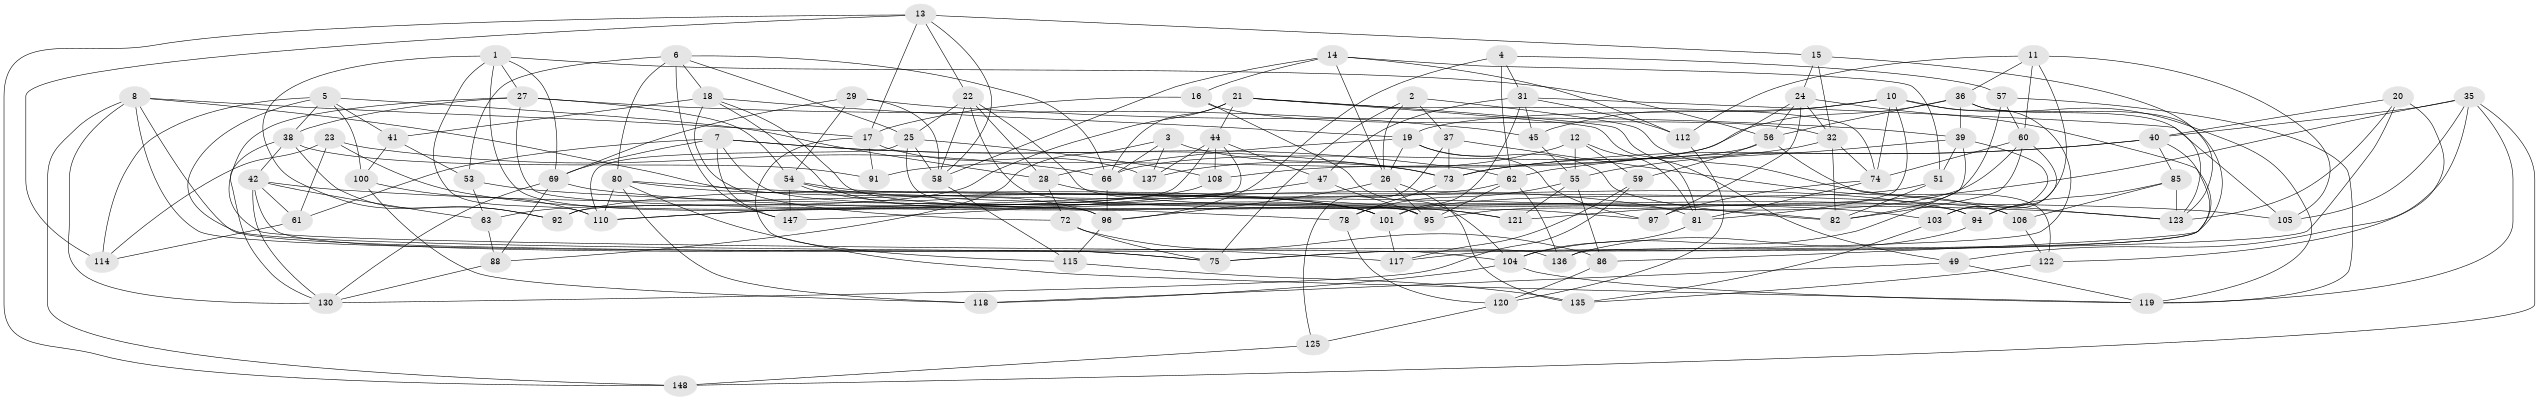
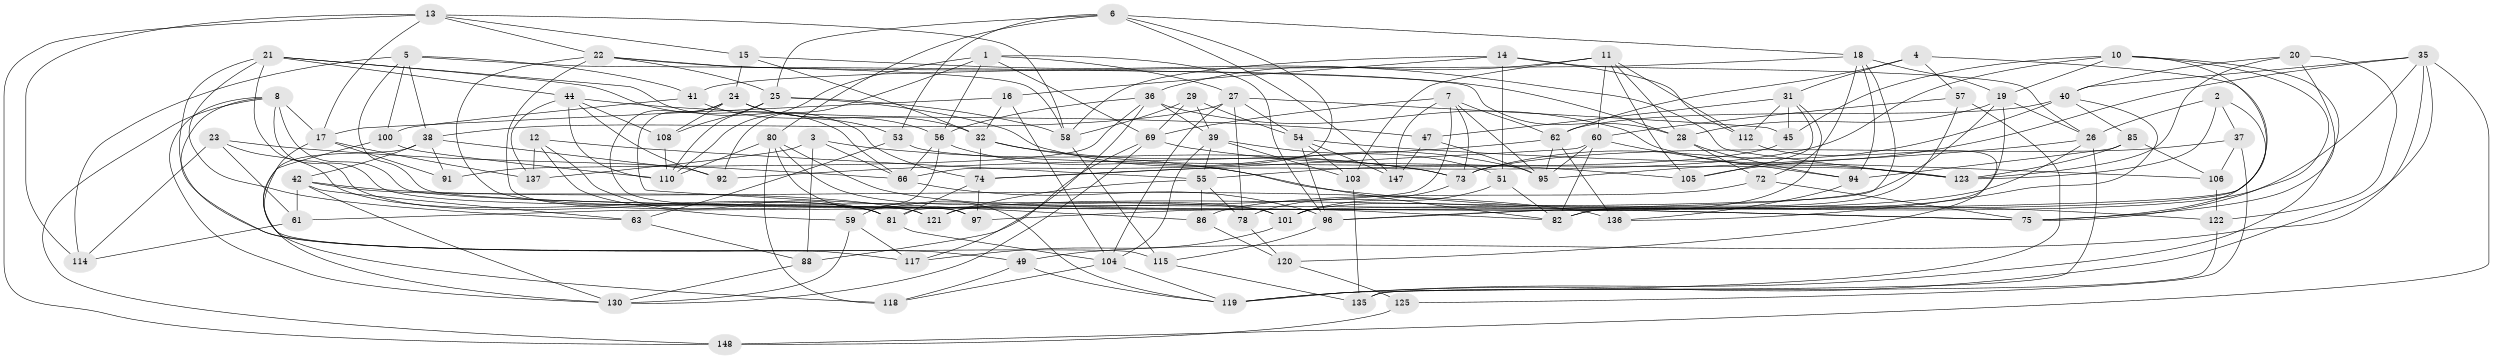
edge "11" -- "28": added
